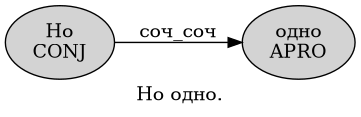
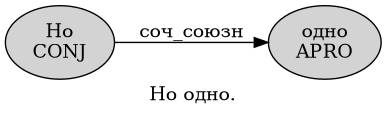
edge "Но CONJ" -> "одно APRO": label "соч_соч" -> "соч_союзн"
